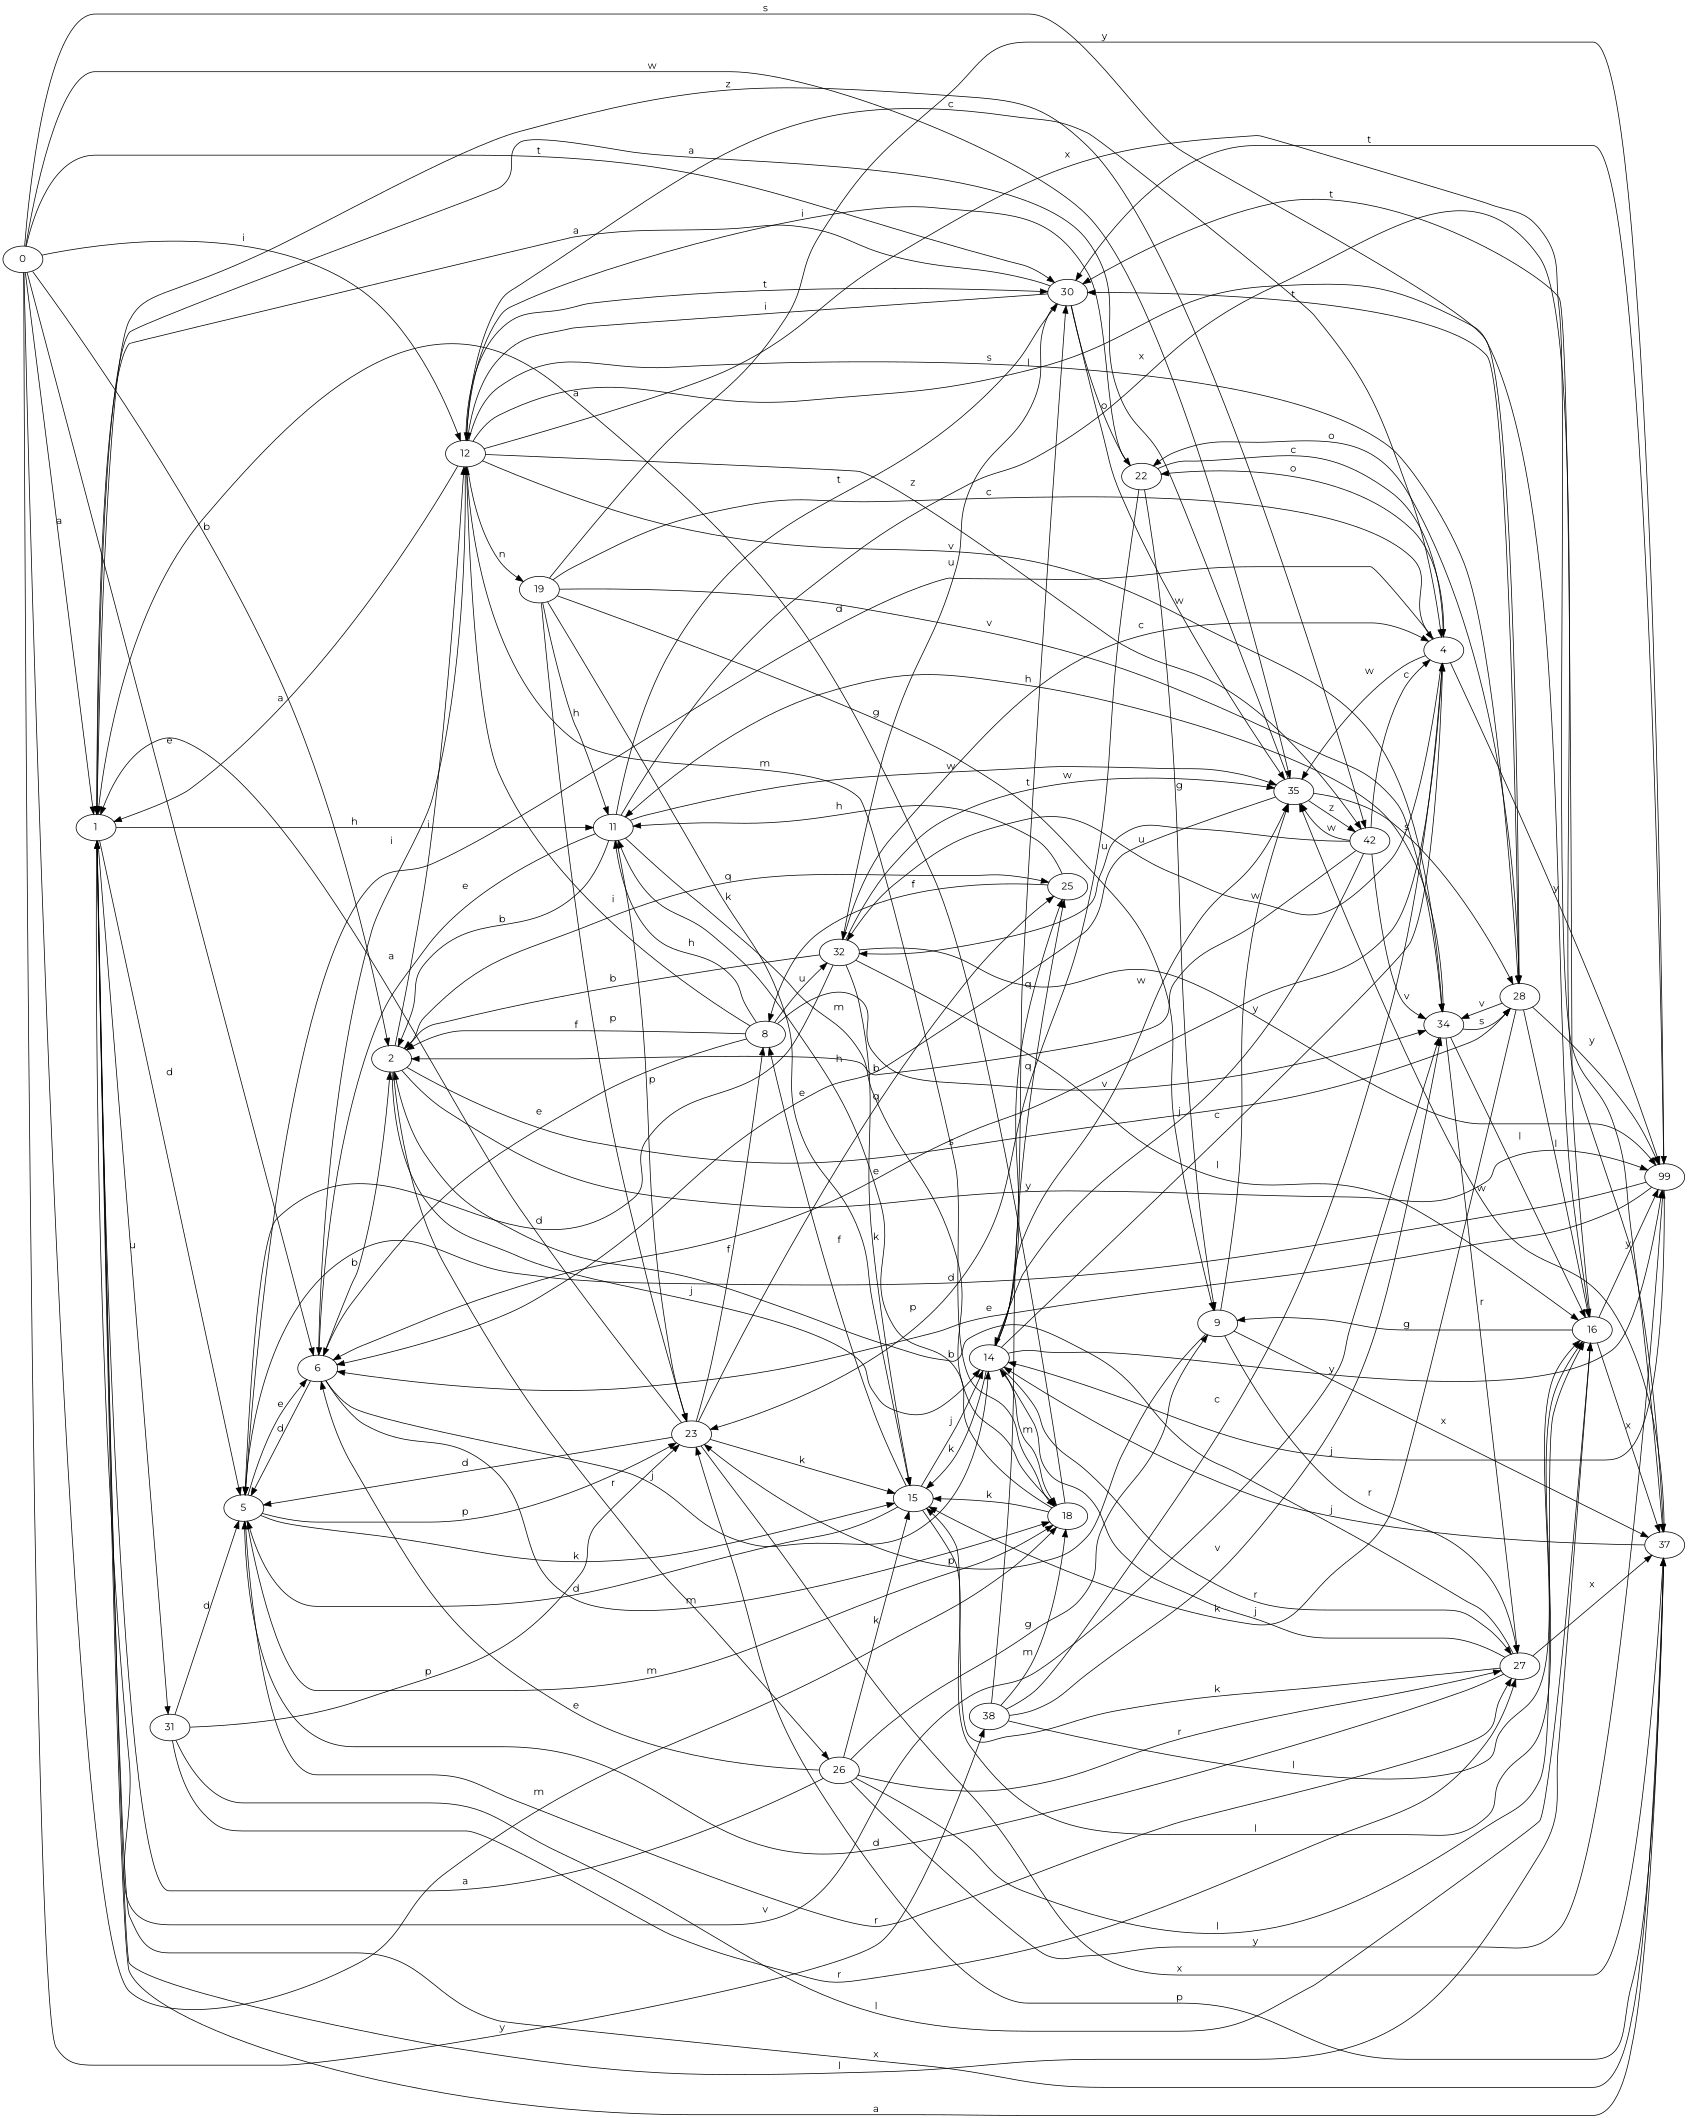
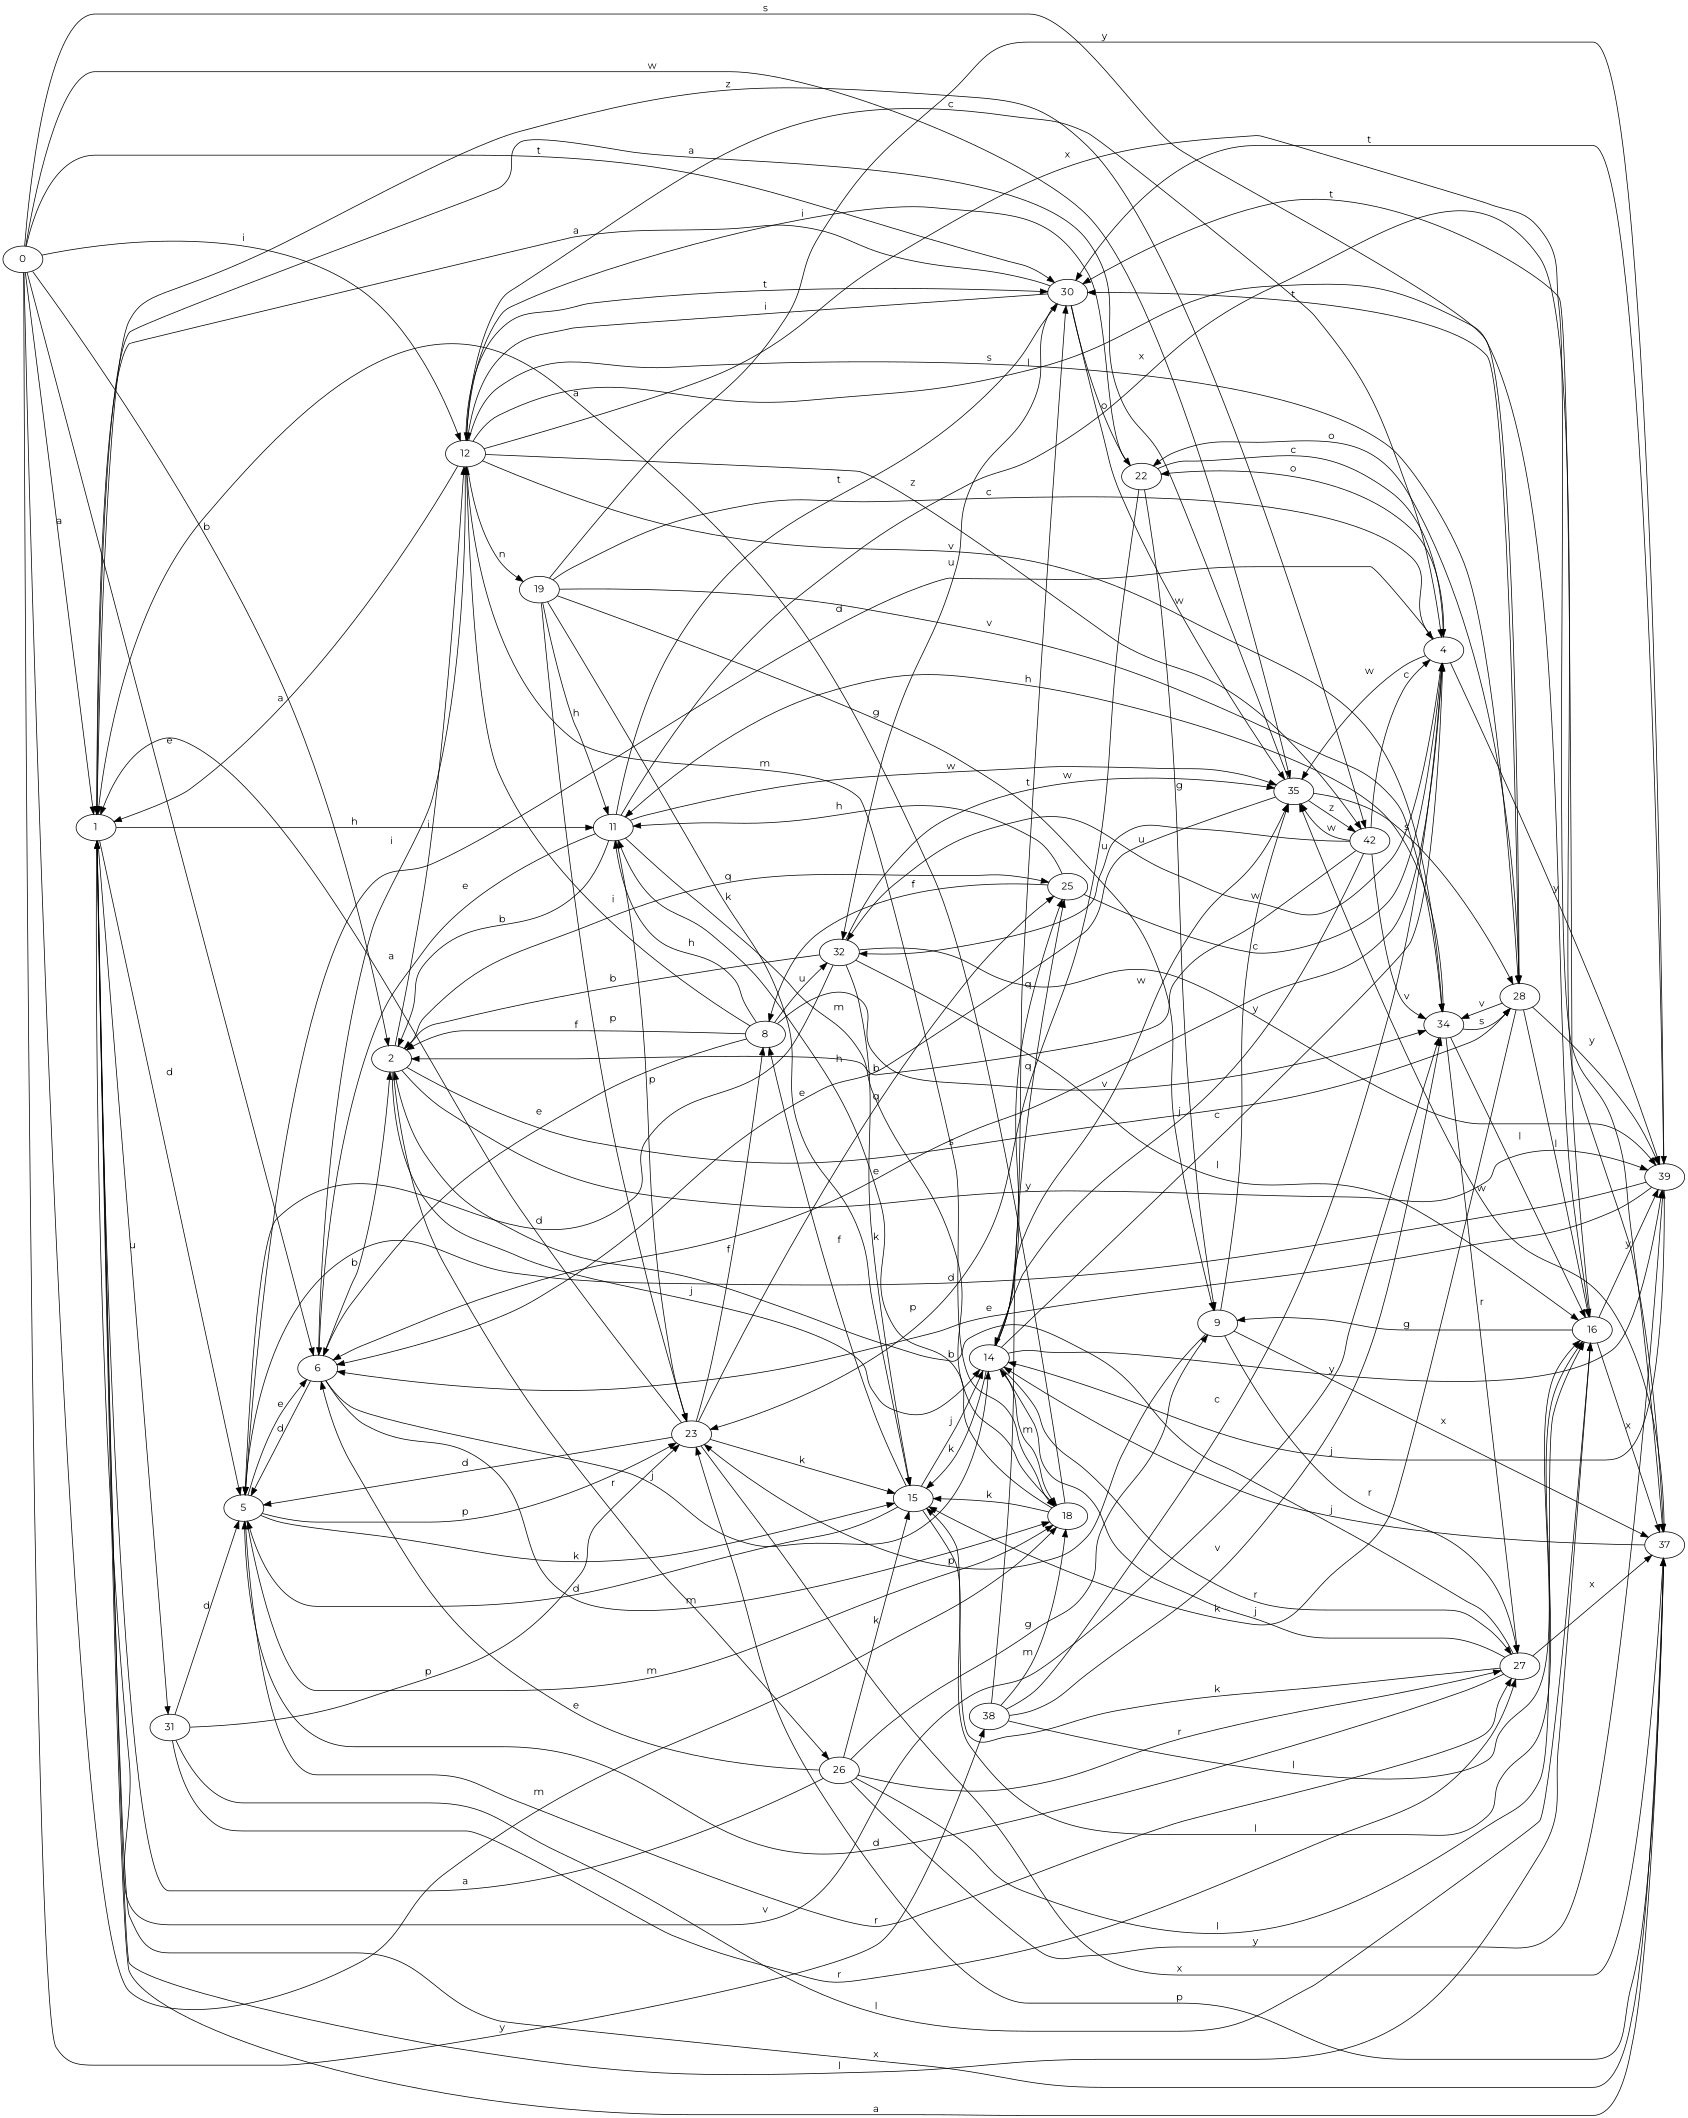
edge "32" -> "4": now "25" -> "4"
node "99": label "99" -> "39"
